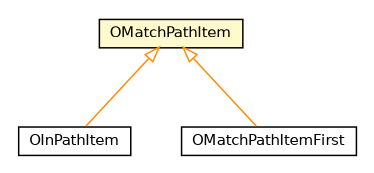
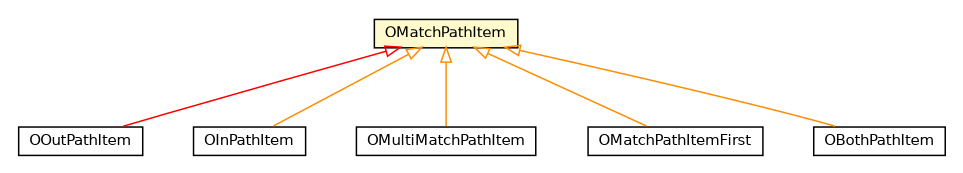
node "OOutPathItem": added
node "OMultiMatchPathItem": added
node "OBothPathItem": added
